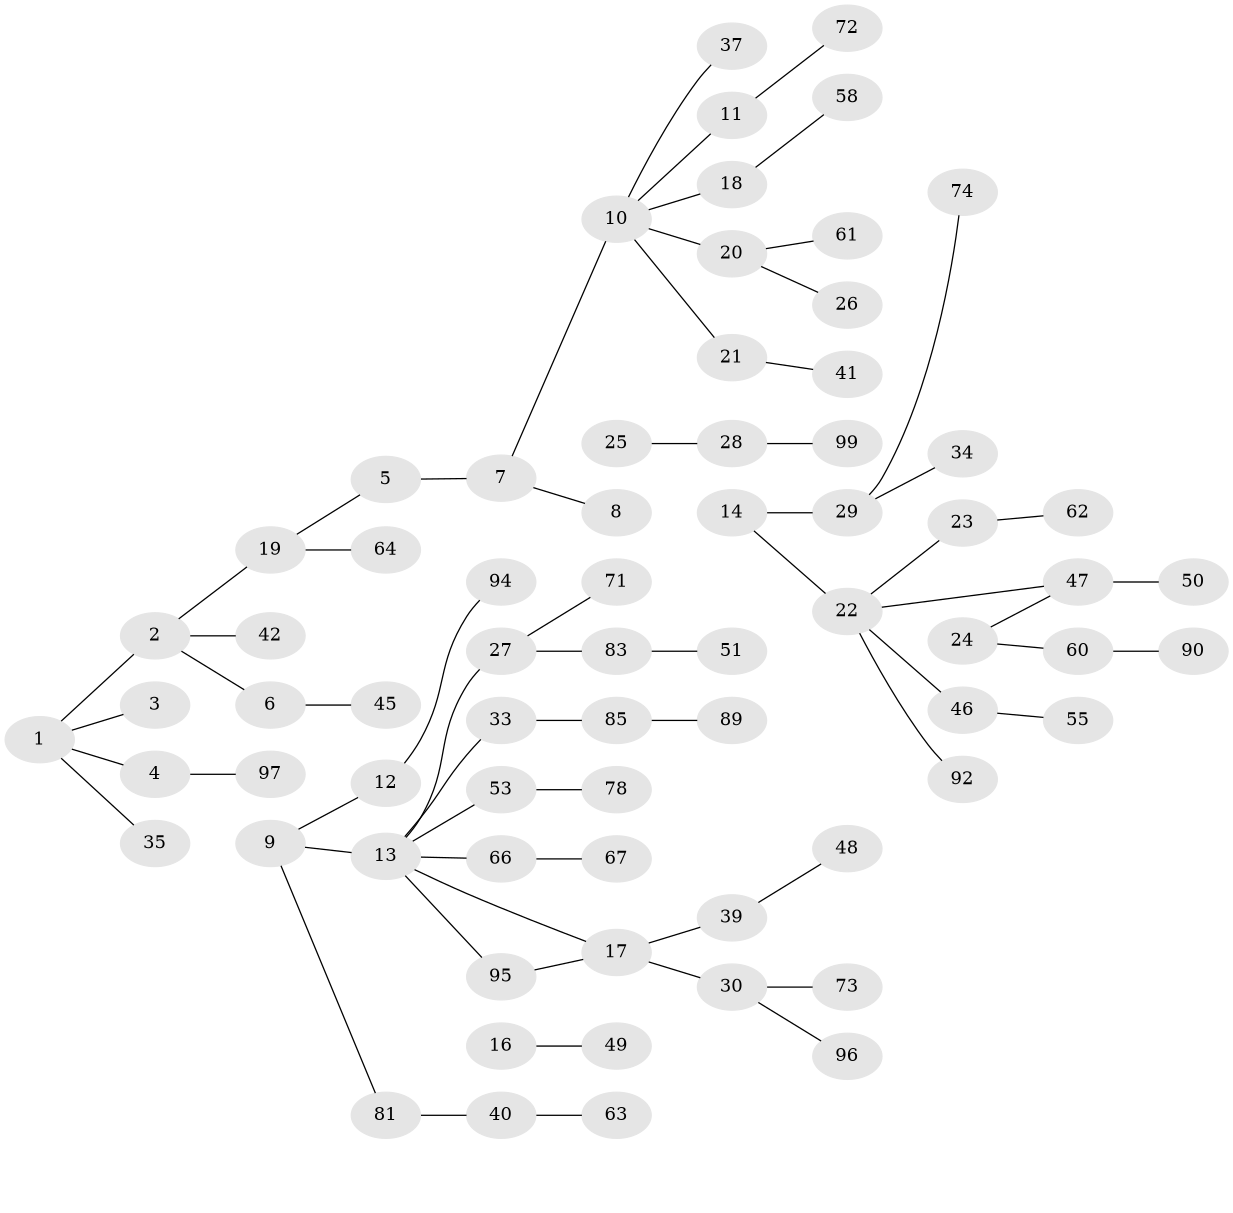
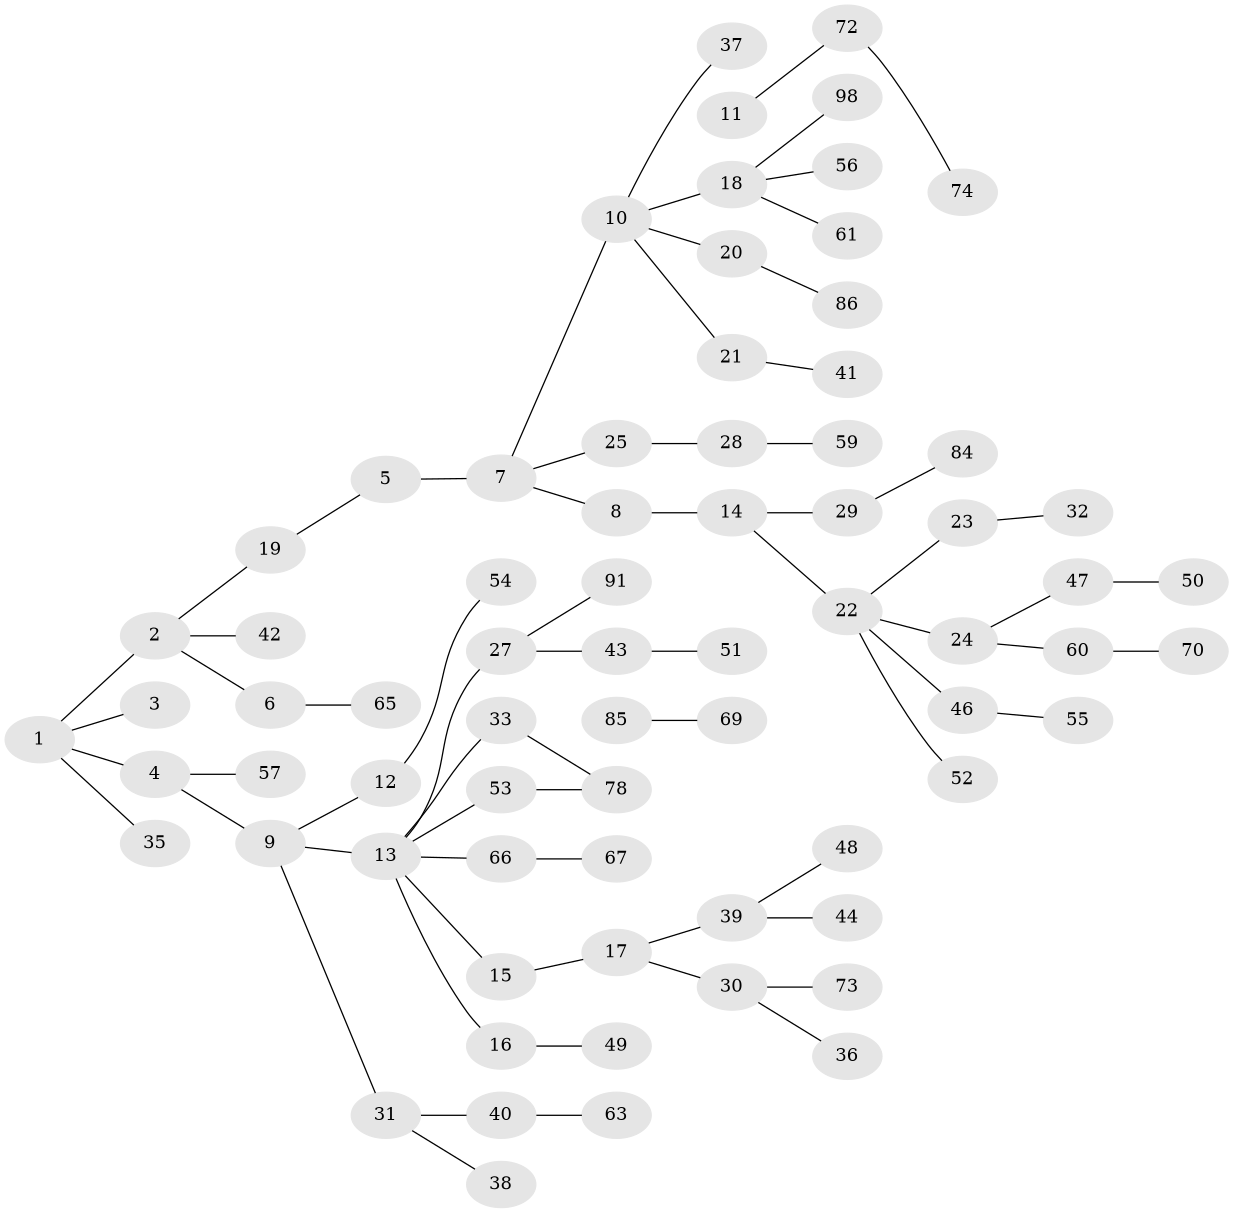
node "58": label "58" -> "98"
edge "11" -- "10": removed
node "56": added
edge "61" -- "20": now "61" -- "18"
node "26": label "26" -> "86"
edge "74" -- "29": now "74" -- "72"
node "99": label "99" -> "59"
node "34": label "34" -> "84"
edge "25" -- "7": added
edge "8" -- "14": added
node "62": label "62" -> "32"
node "64": removed
node "94": label "94" -> "54"
node "71": label "71" -> "91"
edge "47" -- "22": now "24" -- "22"
node "83": label "83" -> "43"
node "90": label "90" -> "70"
node "45": label "45" -> "65"
edge "33" -- "85": now "33" -- "78"
node "89": label "89" -> "69"
node "97": label "97" -> "57"
node "92": label "92" -> "52"
edge "4" -- "9": added
edge "13" -- "17": now "13" -- "16"
node "44": added
node "95": label "95" -> "15"
node "96": label "96" -> "36"
node "81": label "81" -> "31"
node "38": added
